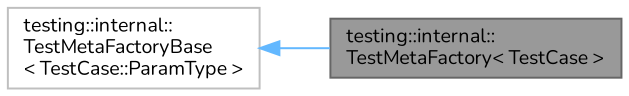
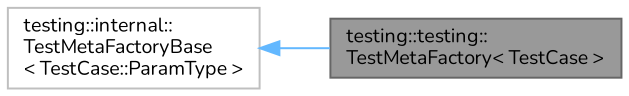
node "testing::internal:: TestMetaFactory< TestCase >": label "testing::internal:: TestMetaFactory< TestCase >" -> "testing::testing:: TestMetaFactory< TestCase >"
